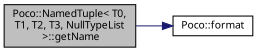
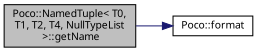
node "Poco::NamedTuple< T0, T1, T2, T3, NullTypeList >::getName": label "Poco::NamedTuple< T0, T1, T2, T3, NullTypeList >::getName" -> "Poco::NamedTuple< T0, T1, T2, T4, NullTypeList >::getName"
